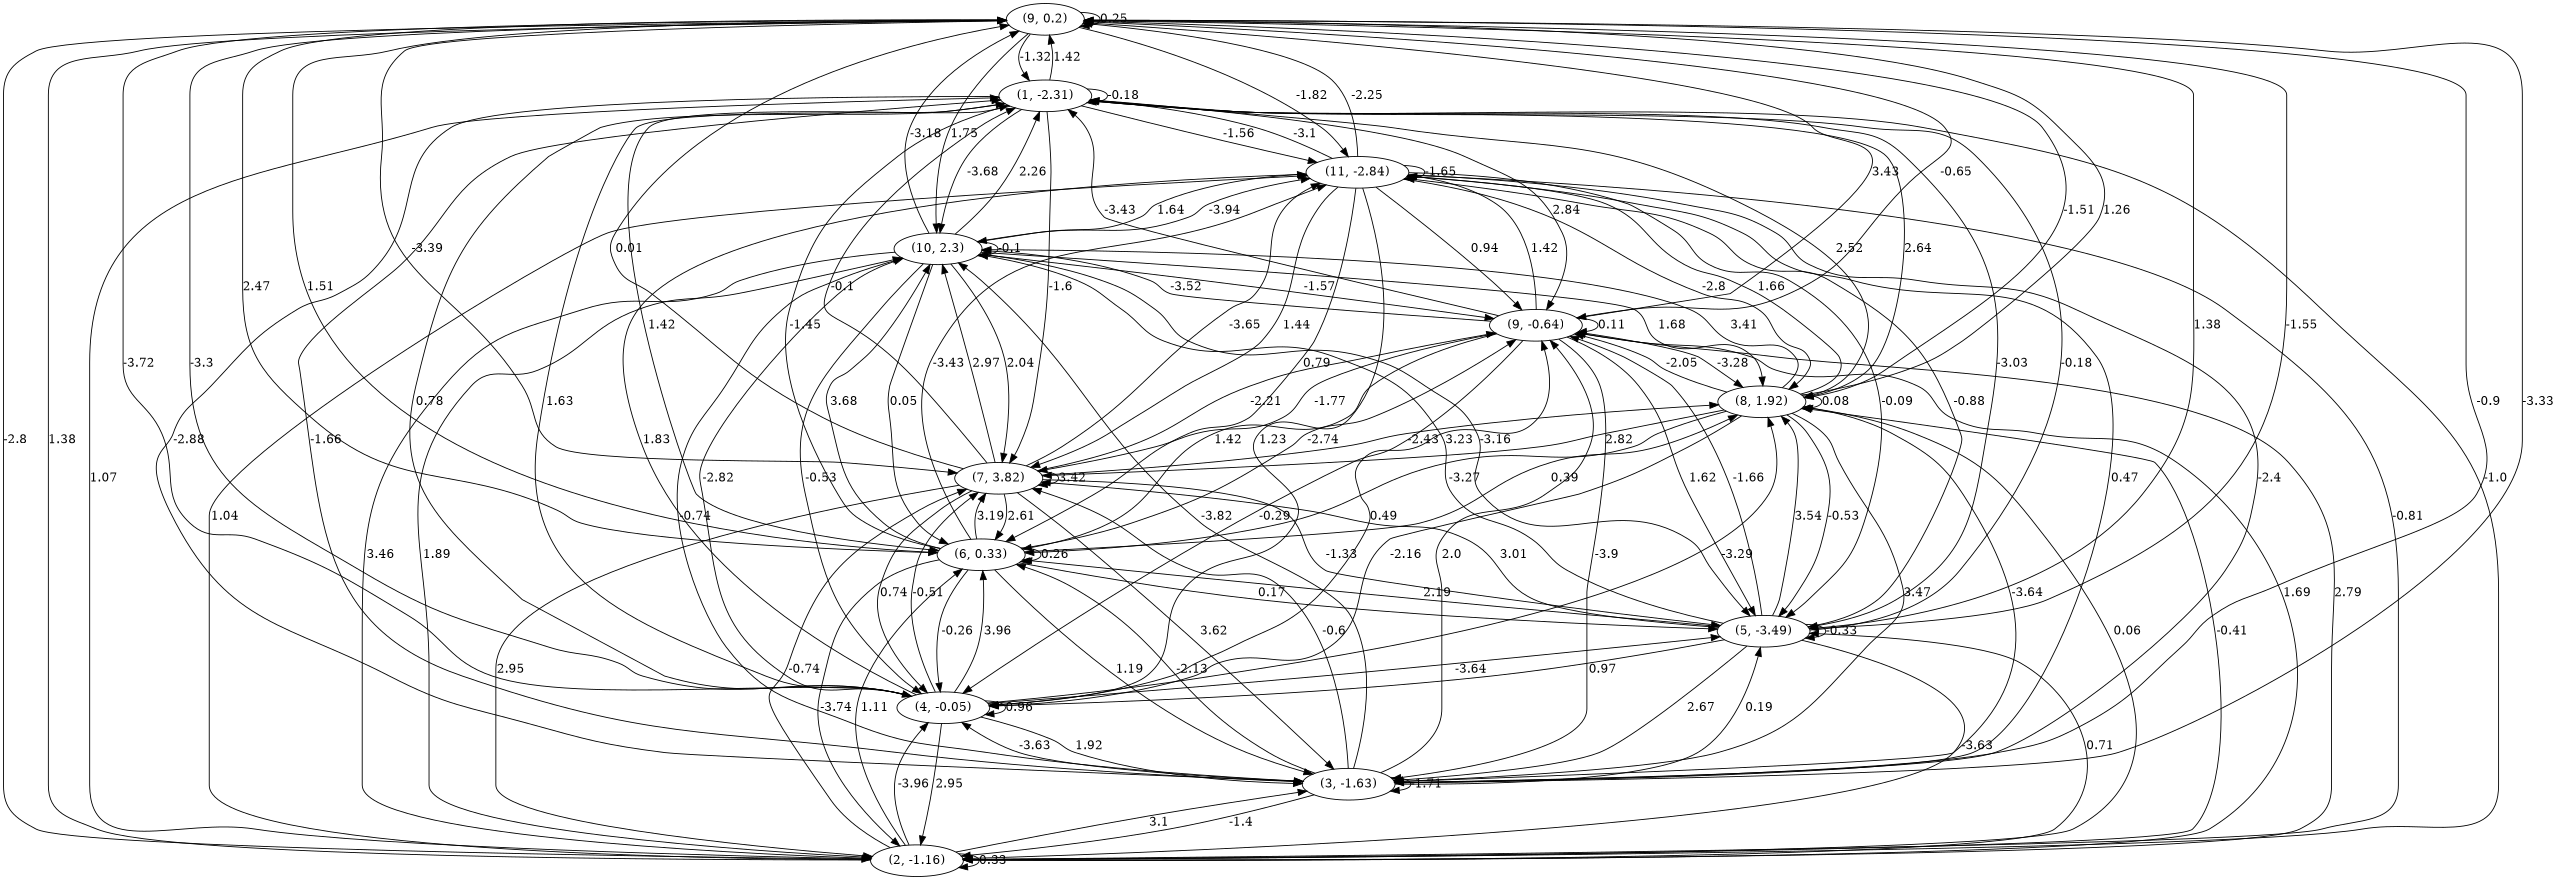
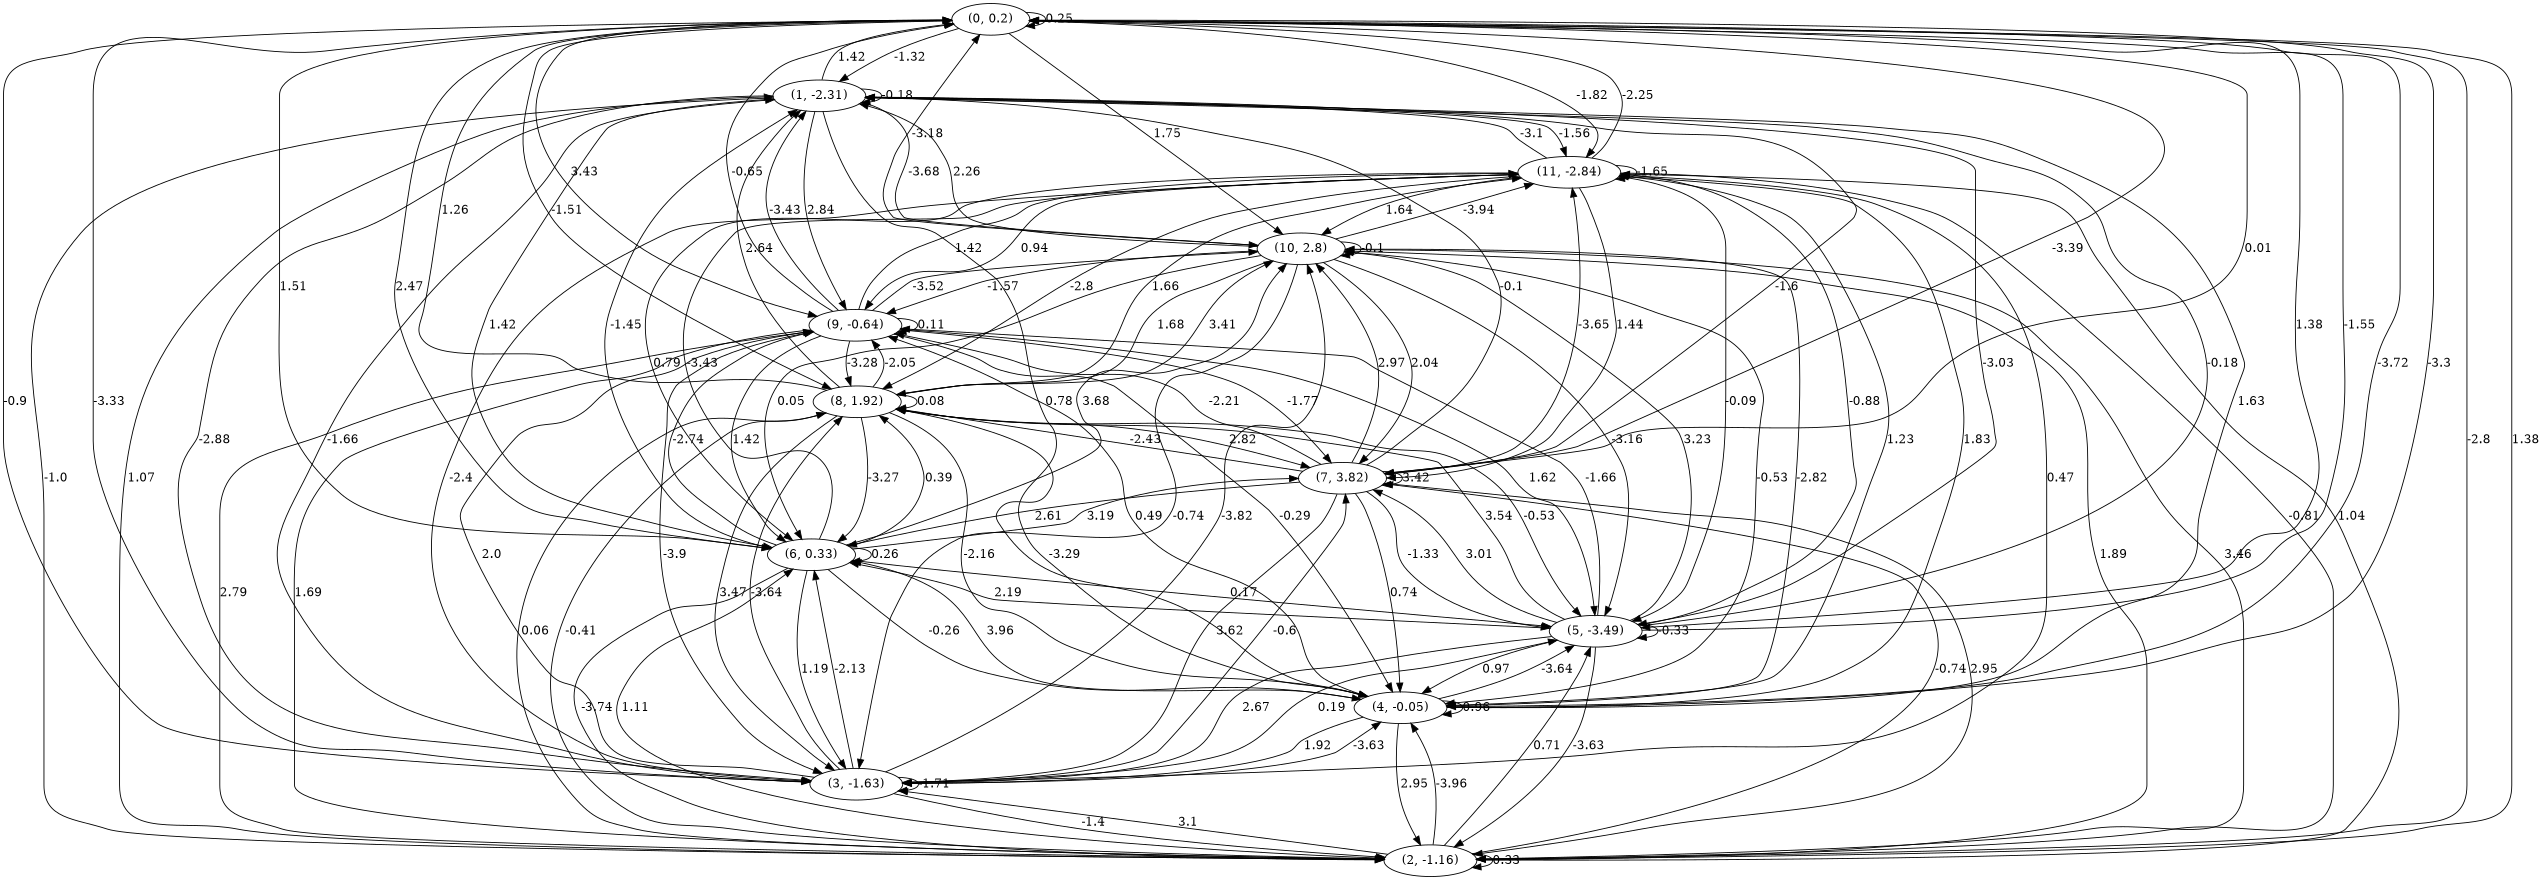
node "(9, 0.2)": label "(9, 0.2)" -> "(0, 0.2)"
edge "(1, -2.31)" -> "(8, 1.92)": removed, label "2.52"
node "(10, 2.3)": label "(10, 2.3)" -> "(10, 2.8)"
edge "(4, -0.05)" -> "(7, 3.82)": removed, label "-0.51"
